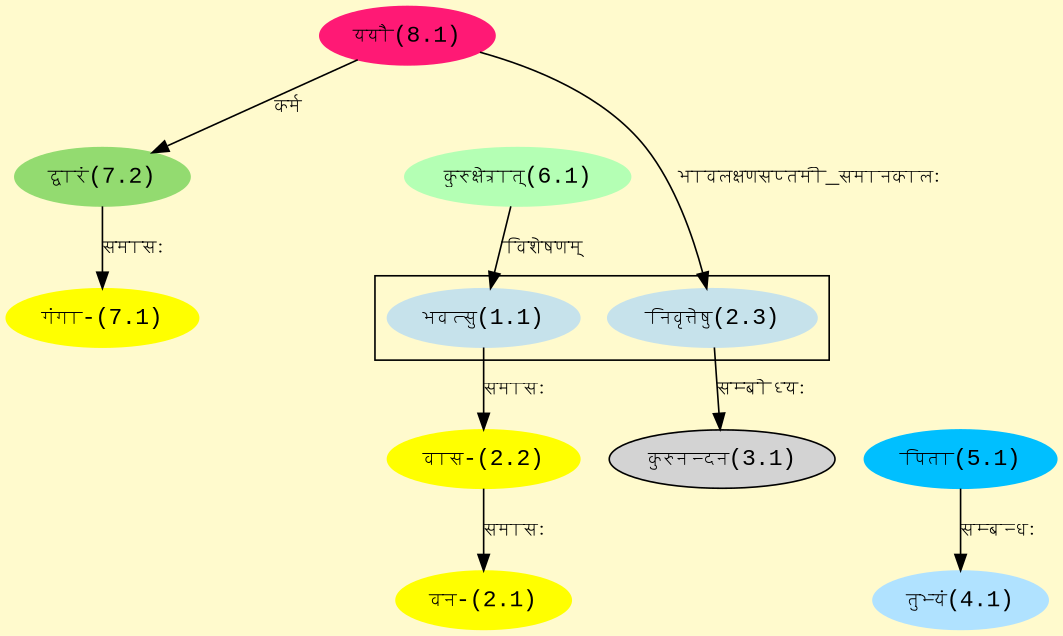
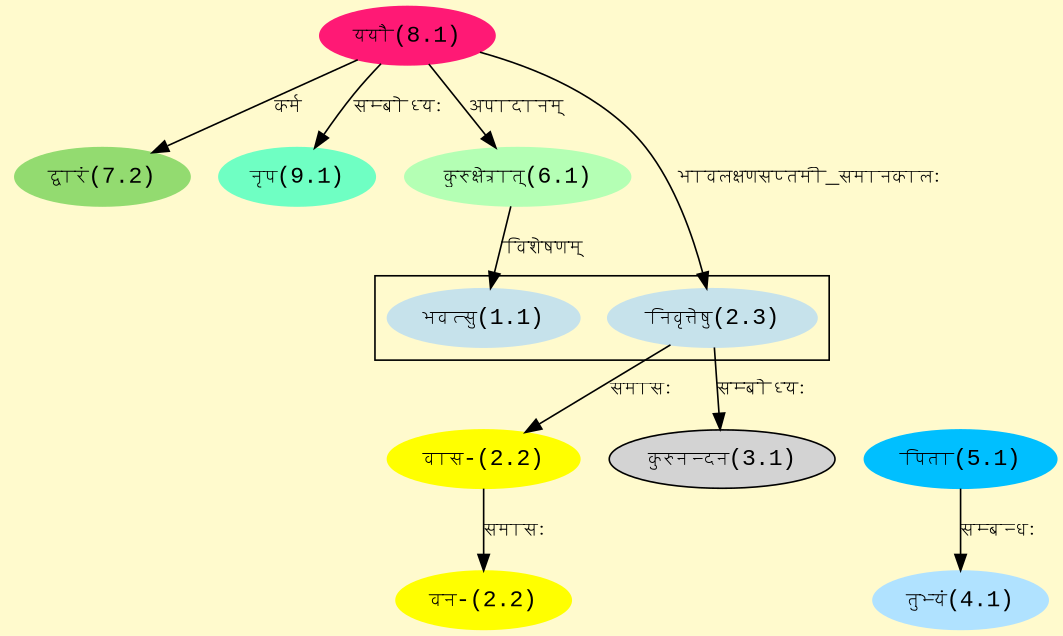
edge "ययौ(8.1)" -> "कुरुक्षेत्रात्(6.1)": added, label "अपादानम्"
node "नृप(9.1)": added
node "गंगा-(7.1)": removed
edge "भवत्सु(1.1)" -> "वास-(2.2)": now "निवृत्तेषु(2.3)" -> "वास-(2.2)"
node "वन-(2.1)": label "वन-(2.1)" -> "वन-(2.2)"
